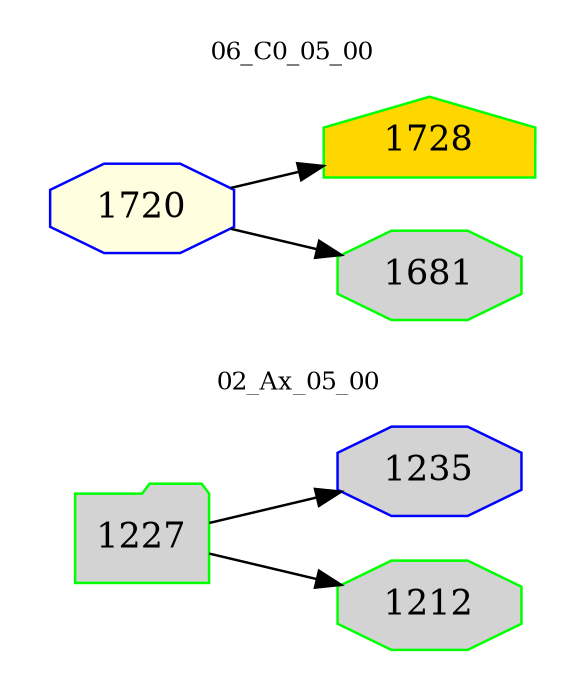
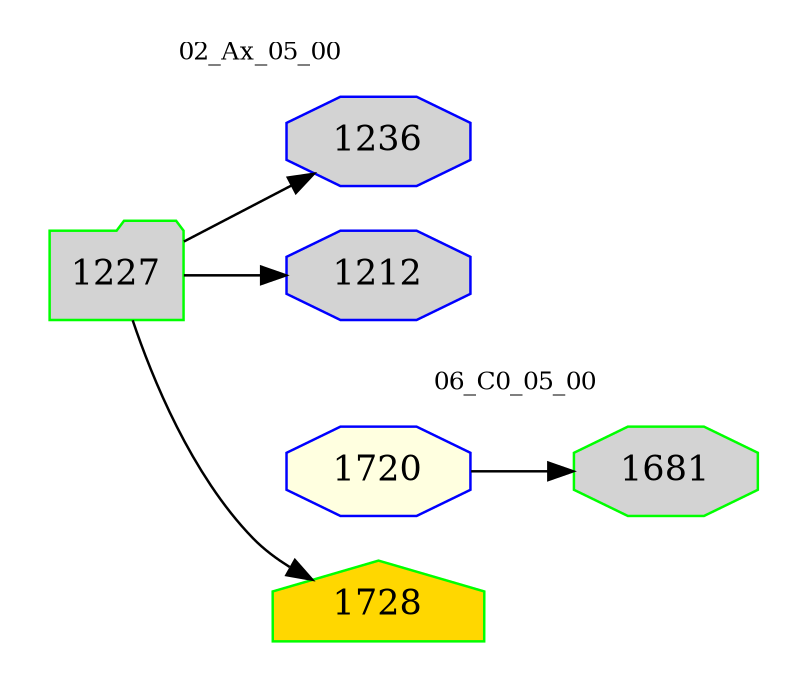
edge "1720" -> "1728": now "1227" -> "1728"
node "1235": label "1235" -> "1236"
node "1212": color green -> blue
